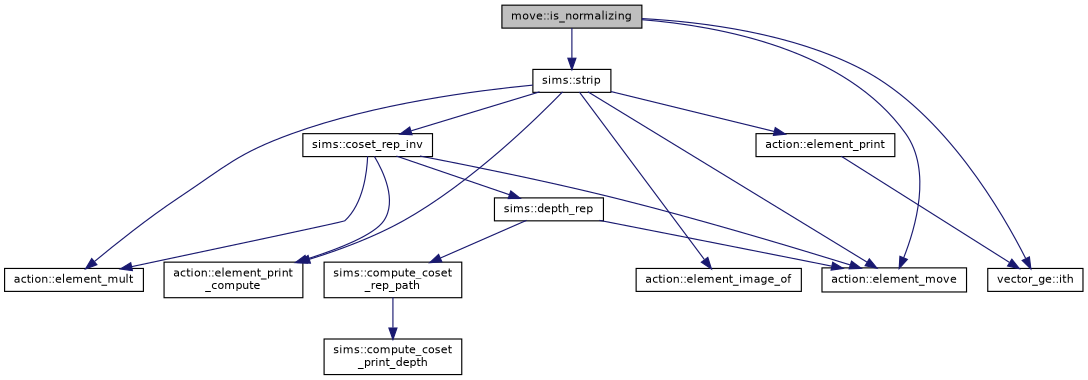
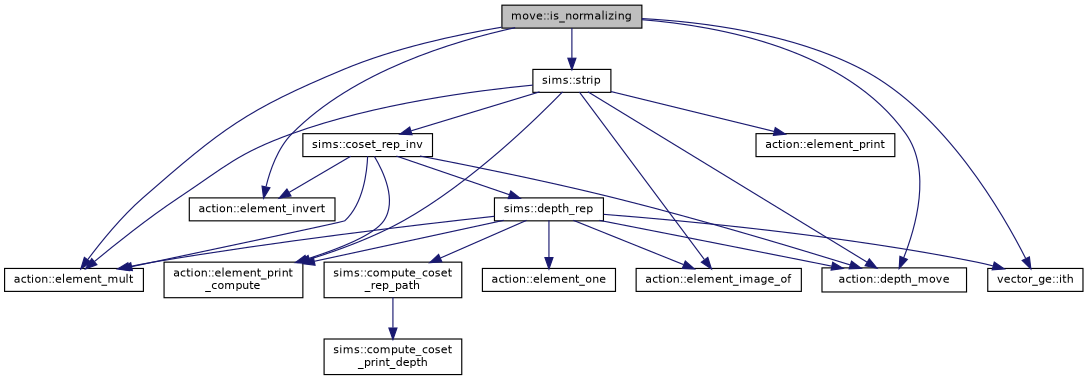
edge "move::is_normalizing" -> "action::element_mult": added
node "action::element_invert": added
edge "action::element_print" -> "vector_ge::ith": now "sims::depth_rep" -> "vector_ge::ith"
edge "sims::depth_rep" -> "action::element_mult": added
edge "sims::depth_rep" -> "action::element_print _compute": added
edge "sims::depth_rep" -> "action::element_image_of": added
node "action::element_one": added
node "action::element_move": label "action::element_move" -> "action::depth_move"
